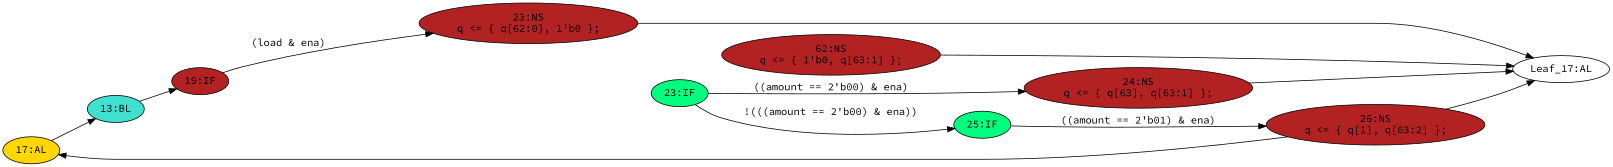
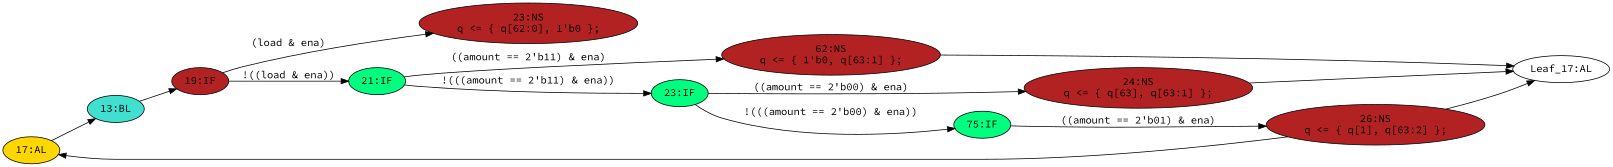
edge "23:NS q <= { q[62:0], 1'b0 };" -> "Leaf_17:AL": removed
node "21:IF": added
node "25:IF": label "25:IF" -> "75:IF"
